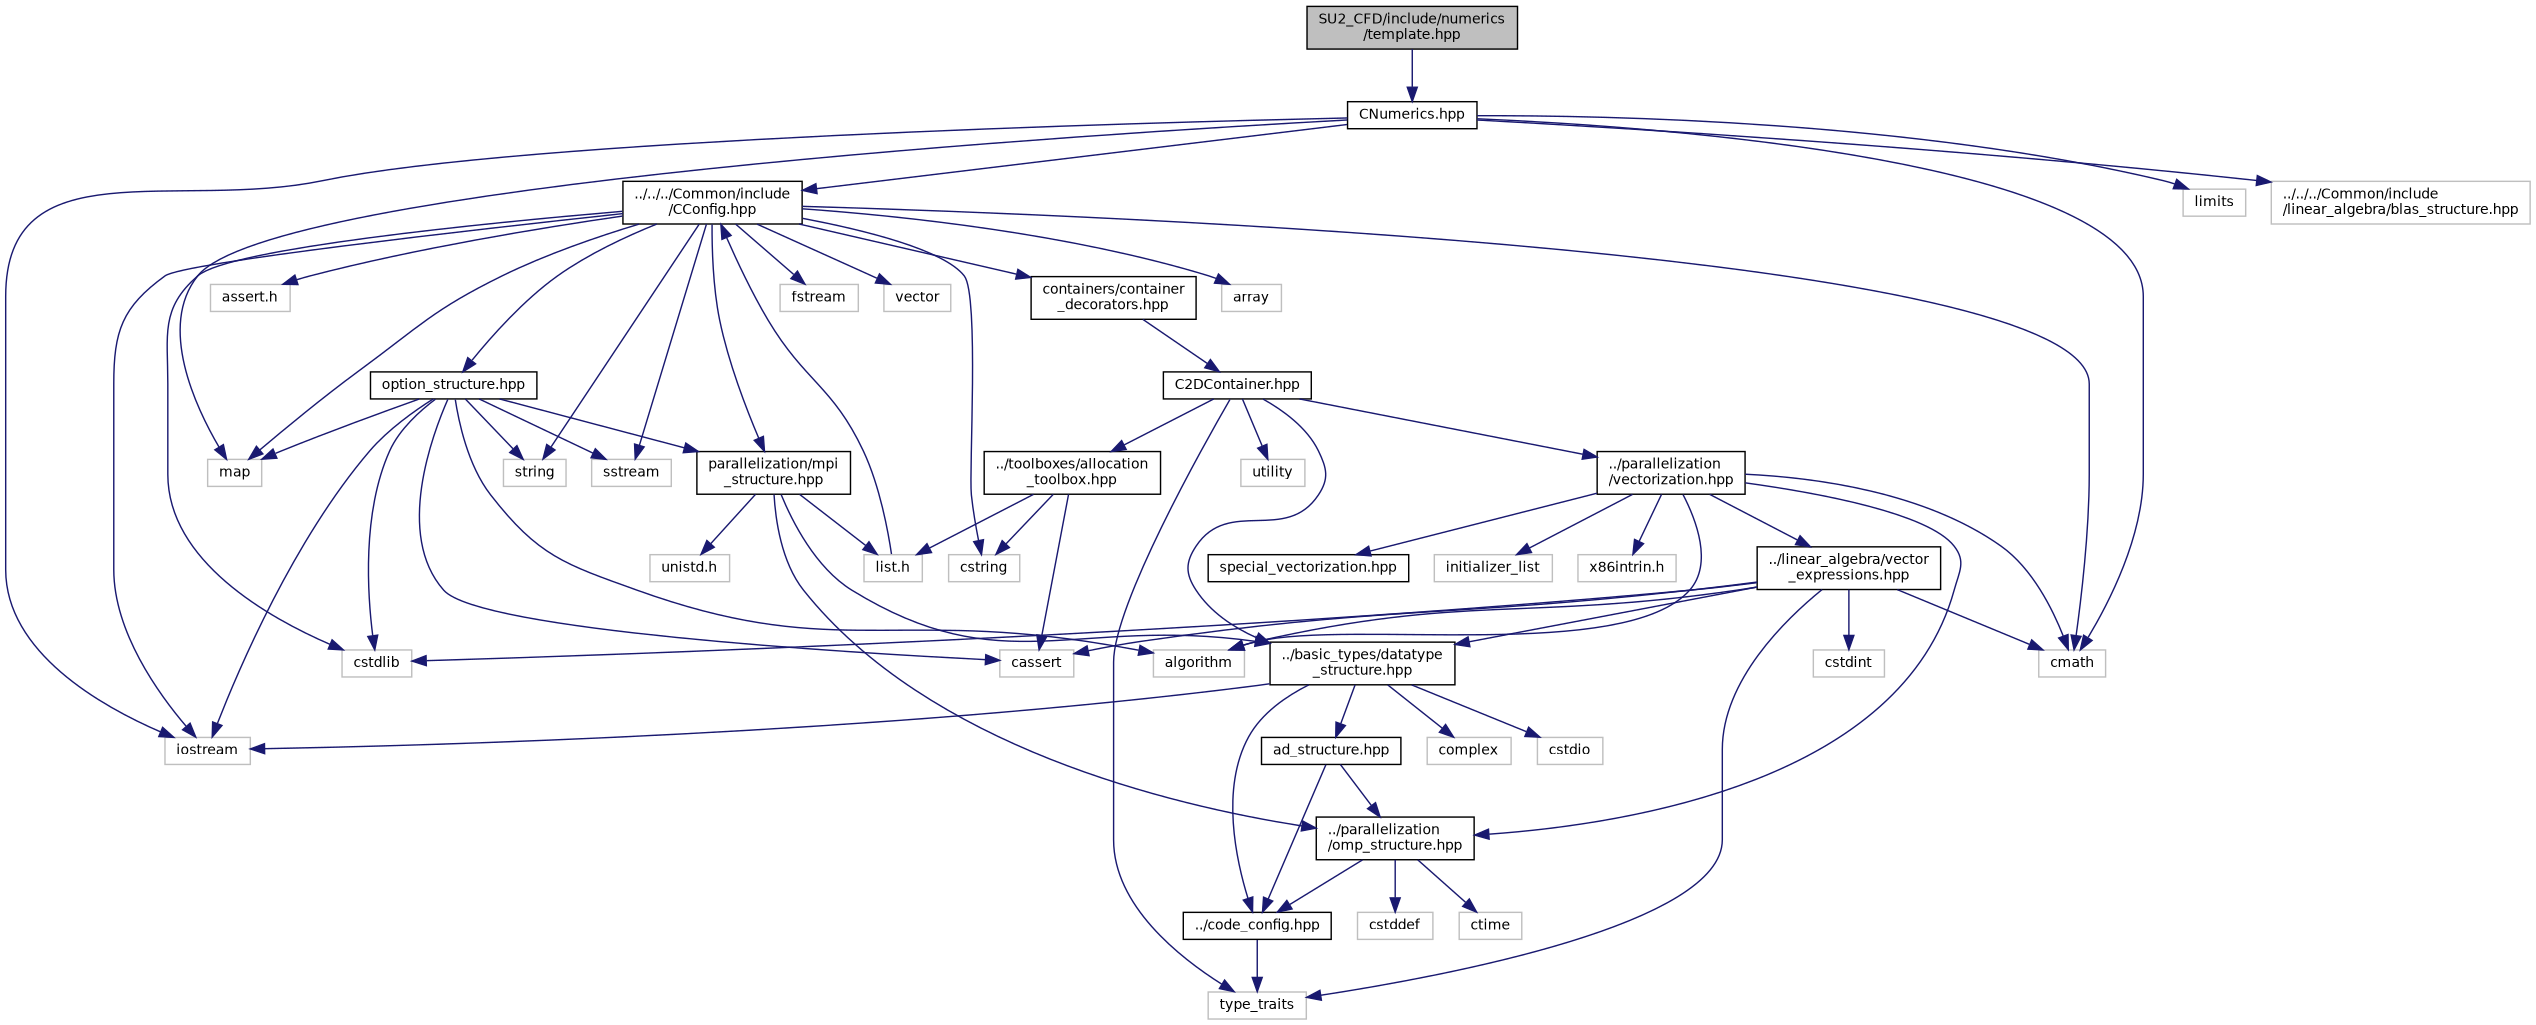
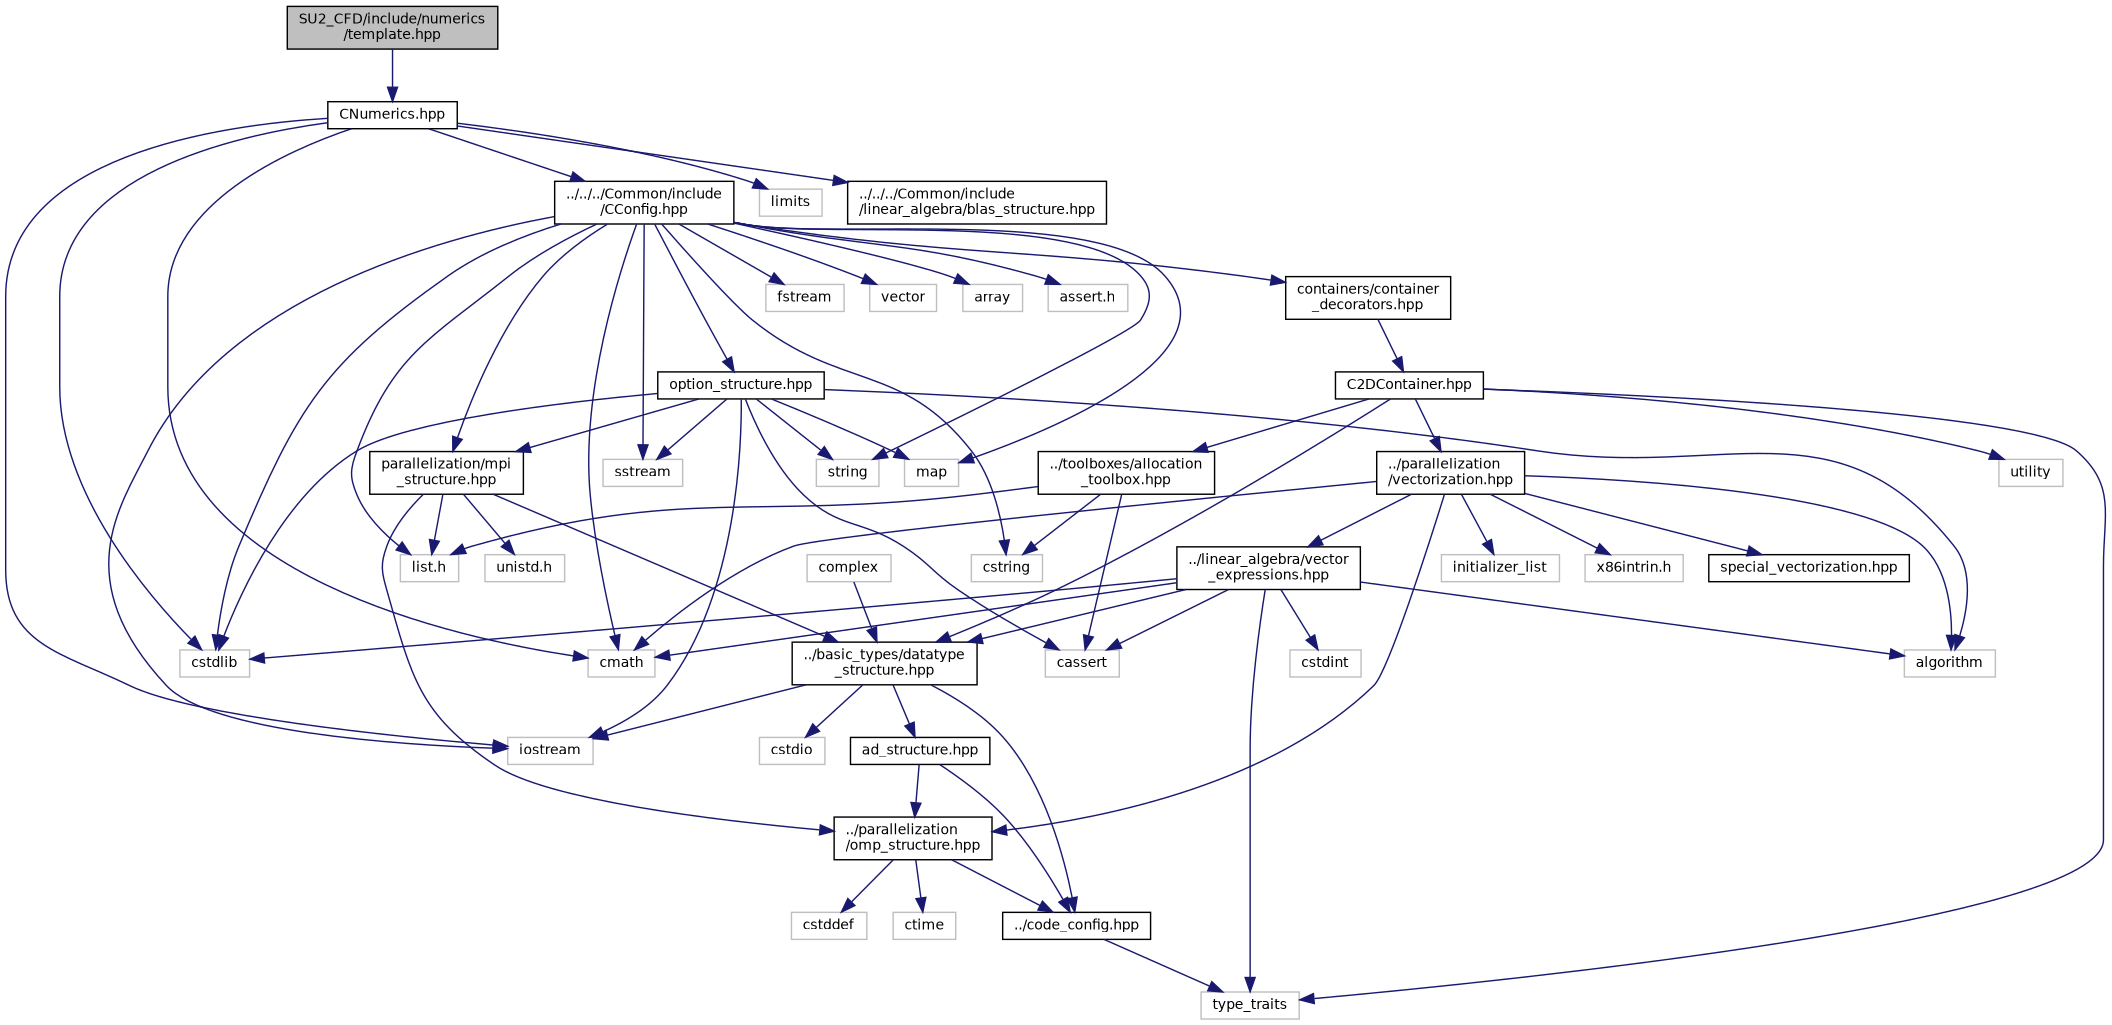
edge "CNumerics.hpp" -> "map": now "CNumerics.hpp" -> "cstdlib"
node "../../../Common/include /linear_algebra/blas_structure.hpp": color grey75 -> black
edge "list.h" -> "../../../Common/include /CConfig.hpp": reversed
edge "../basic_types/datatype _structure.hpp" -> "complex": reversed
